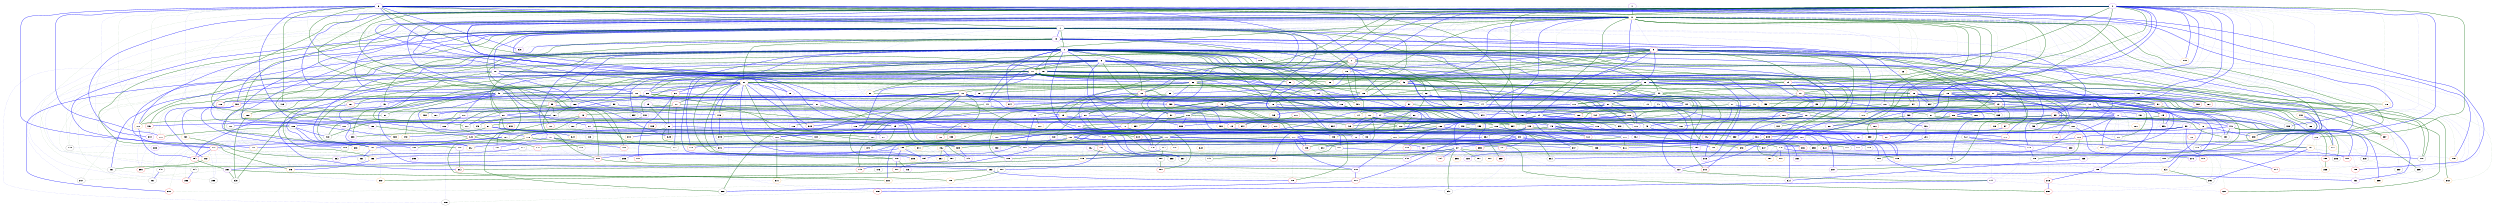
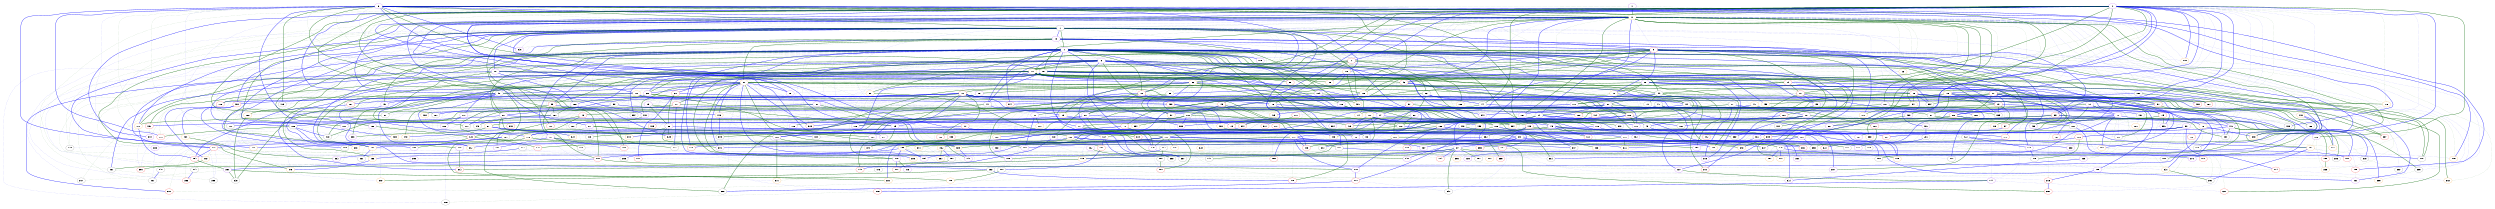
edge "114" -- "368": style dotted -> bold
